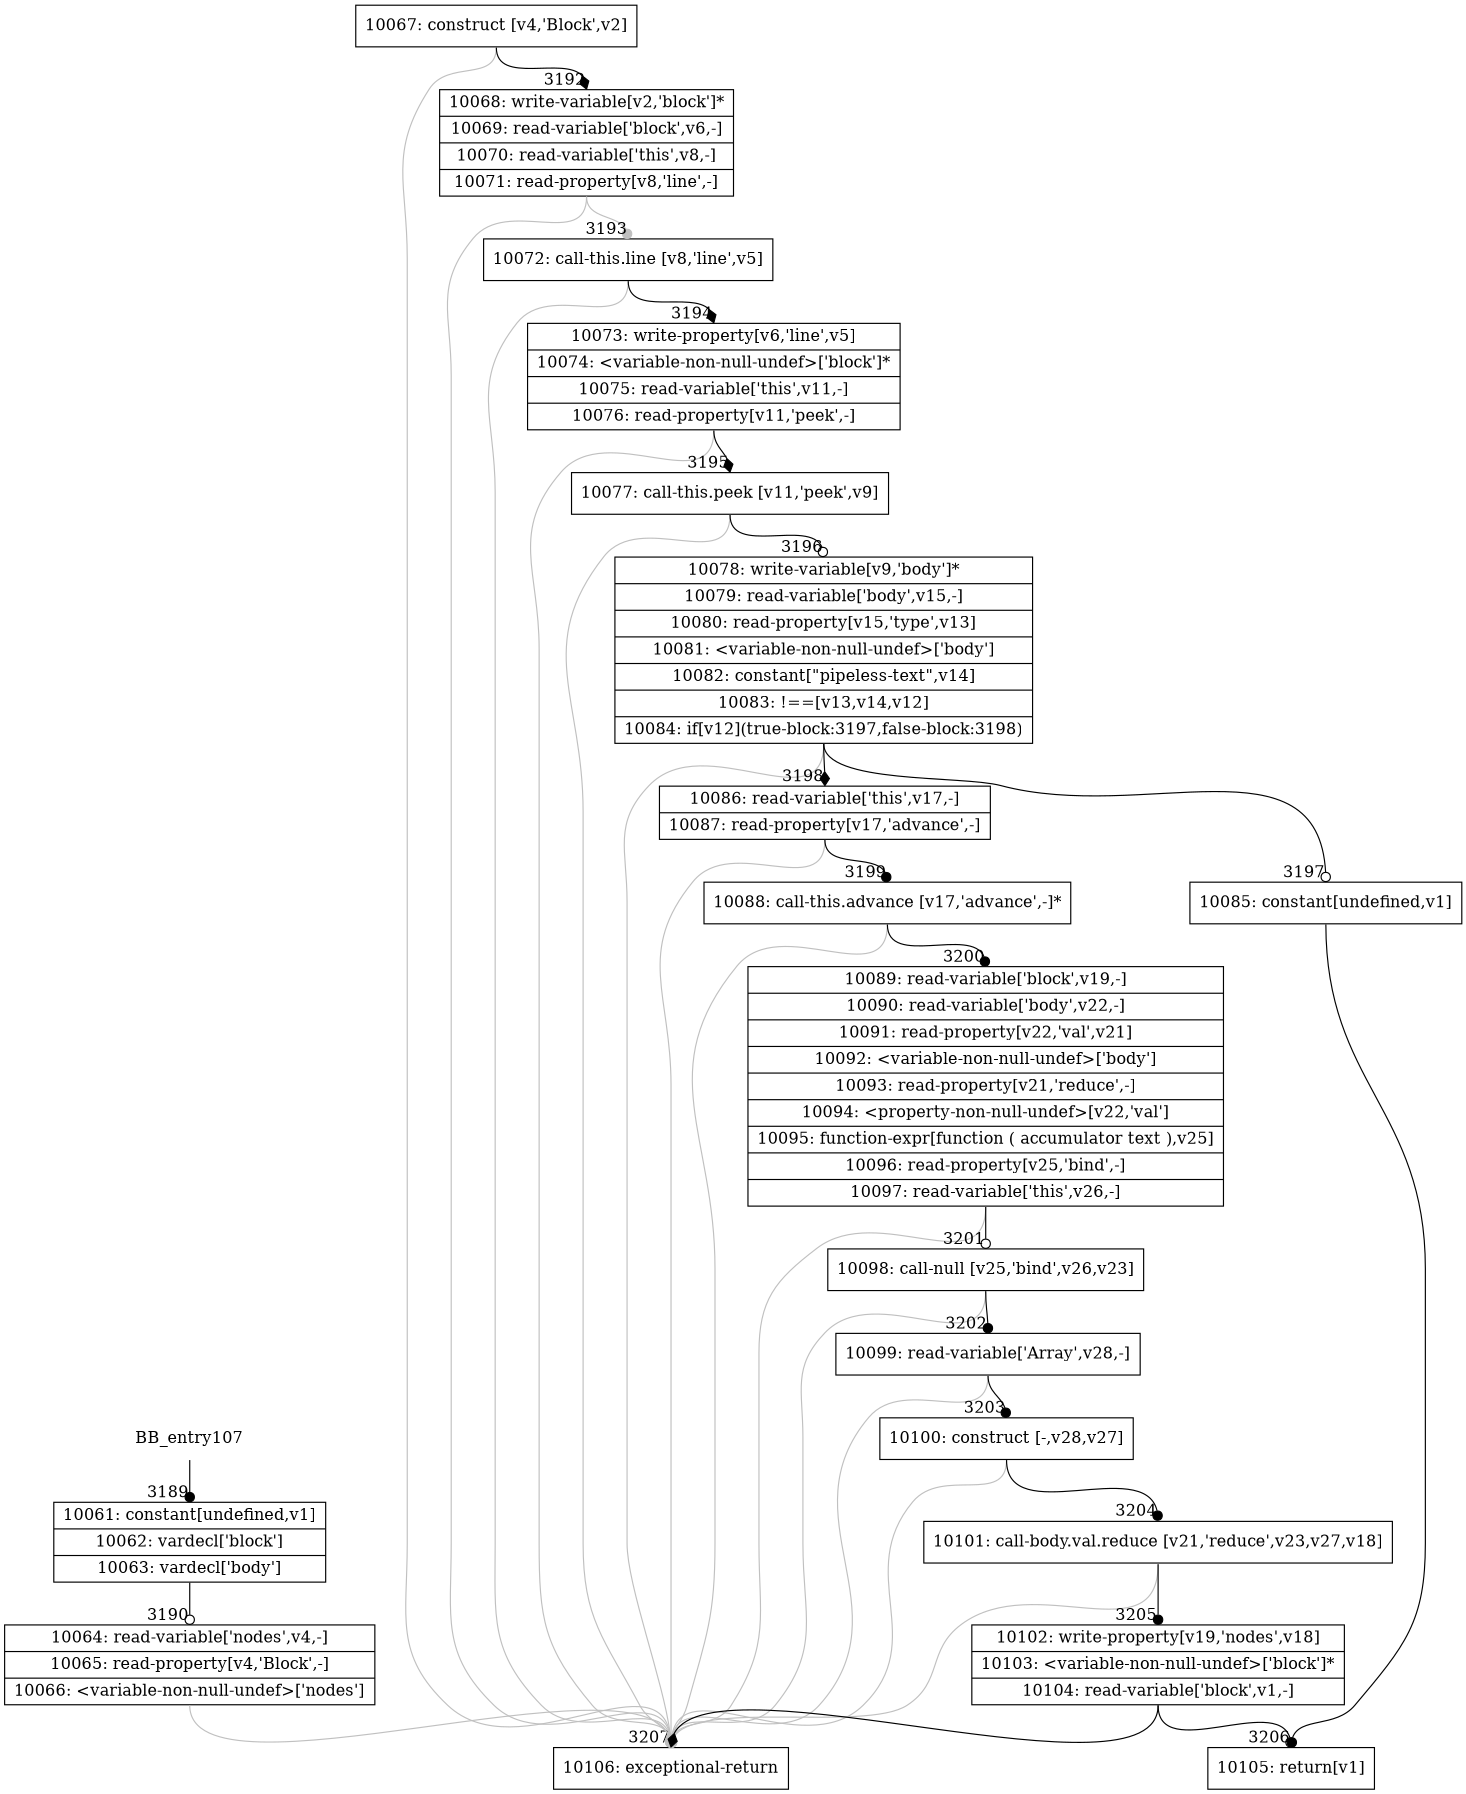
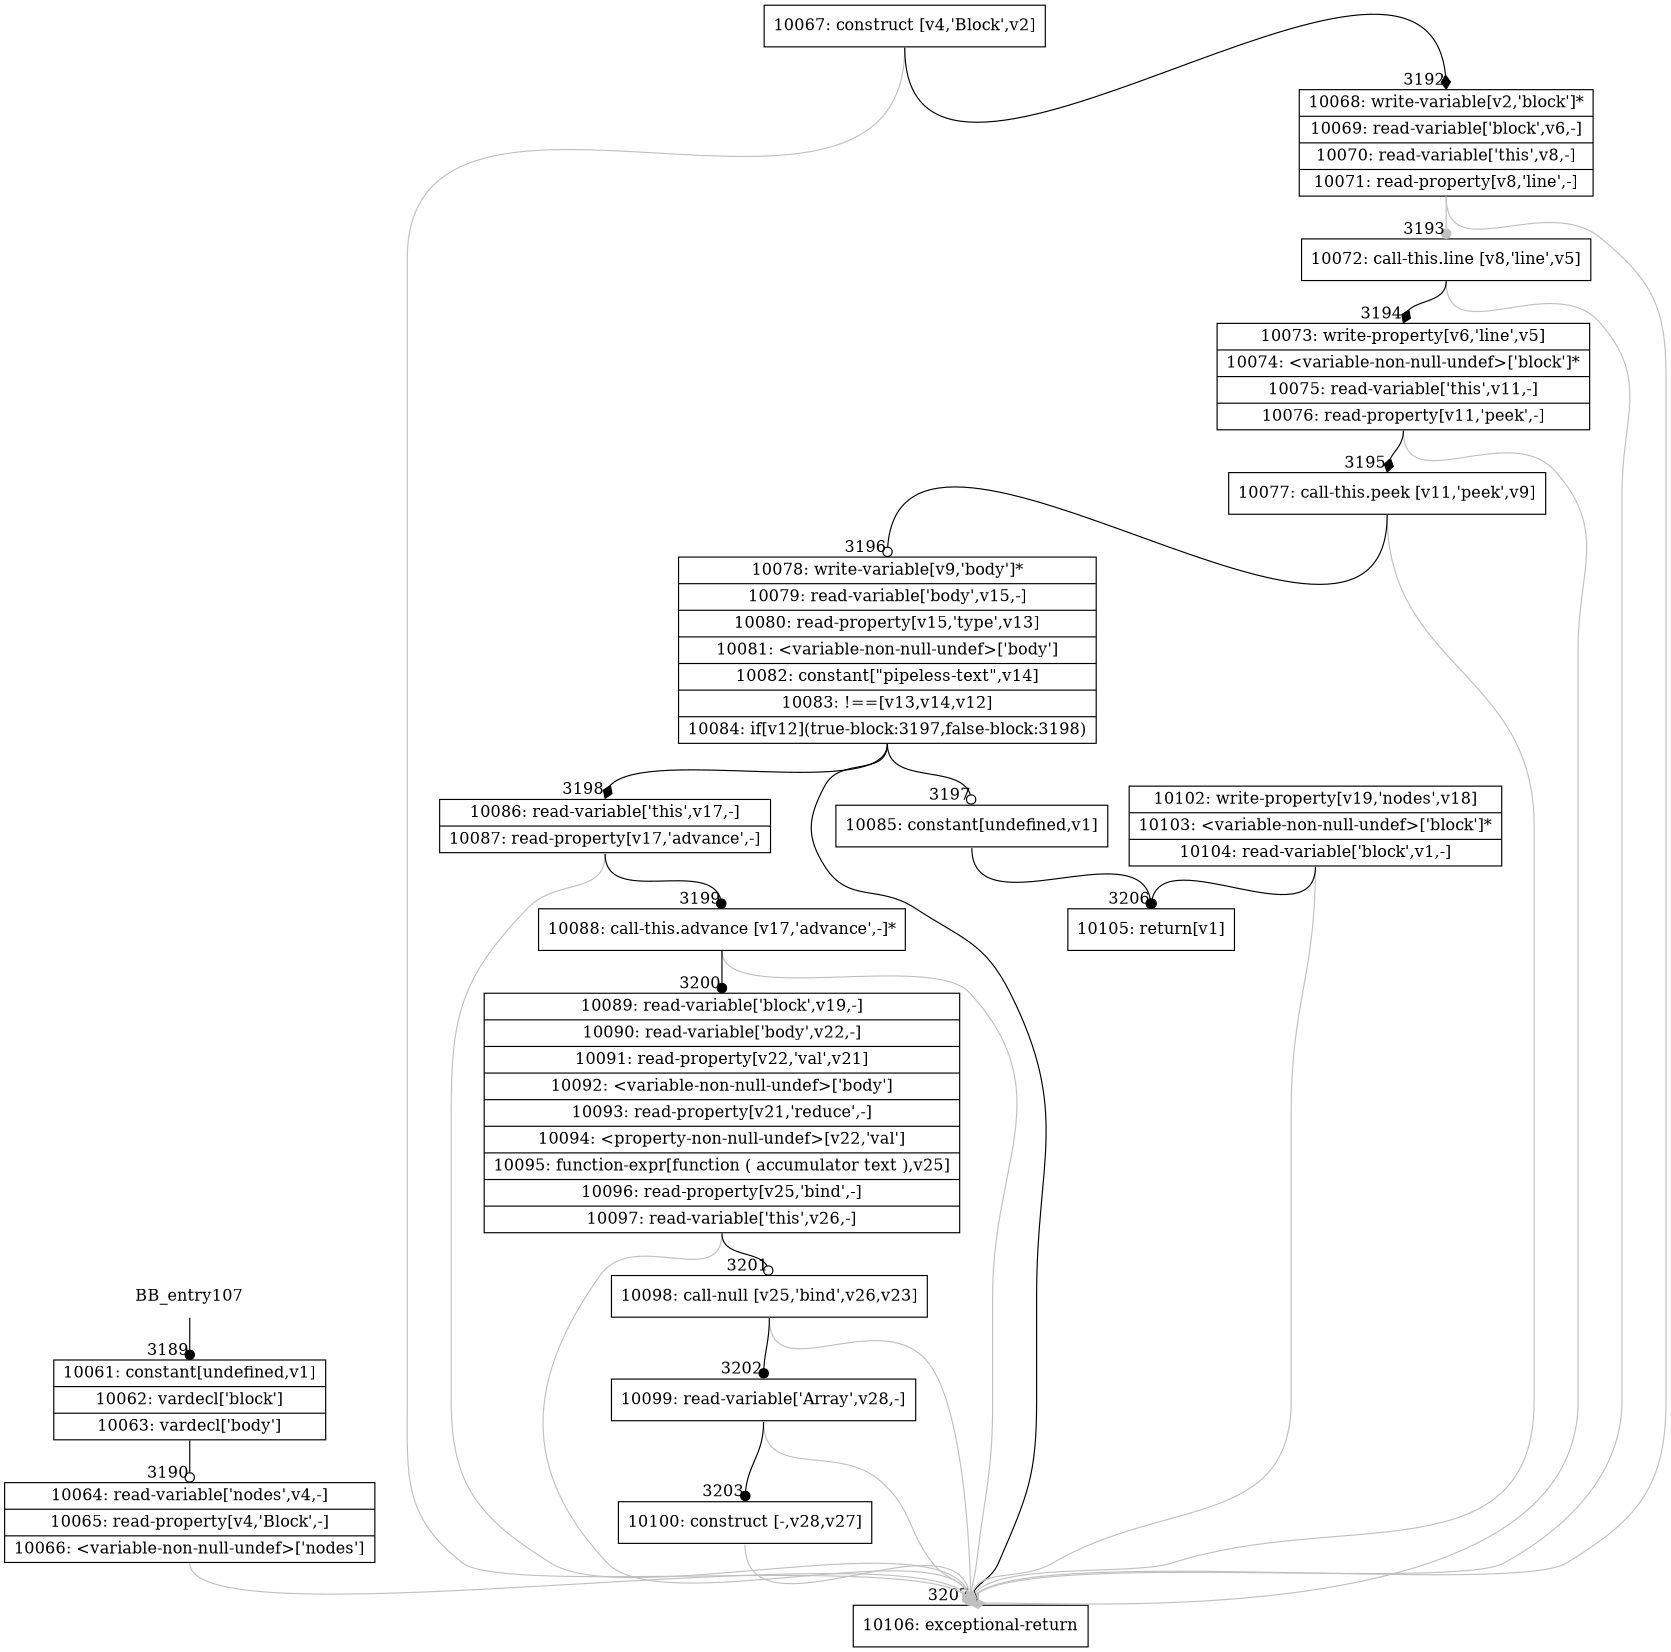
edge "10078: write-variable[v9,'body']*" -> "10106: exceptional-return": color gray -> black
node "10101: call-body.val.reduce [v21,'reduce',v23,v27,v18]": removed
edge "10102: write-property[v19,'nodes',v18]" -> "10106: exceptional-return": color black -> gray
